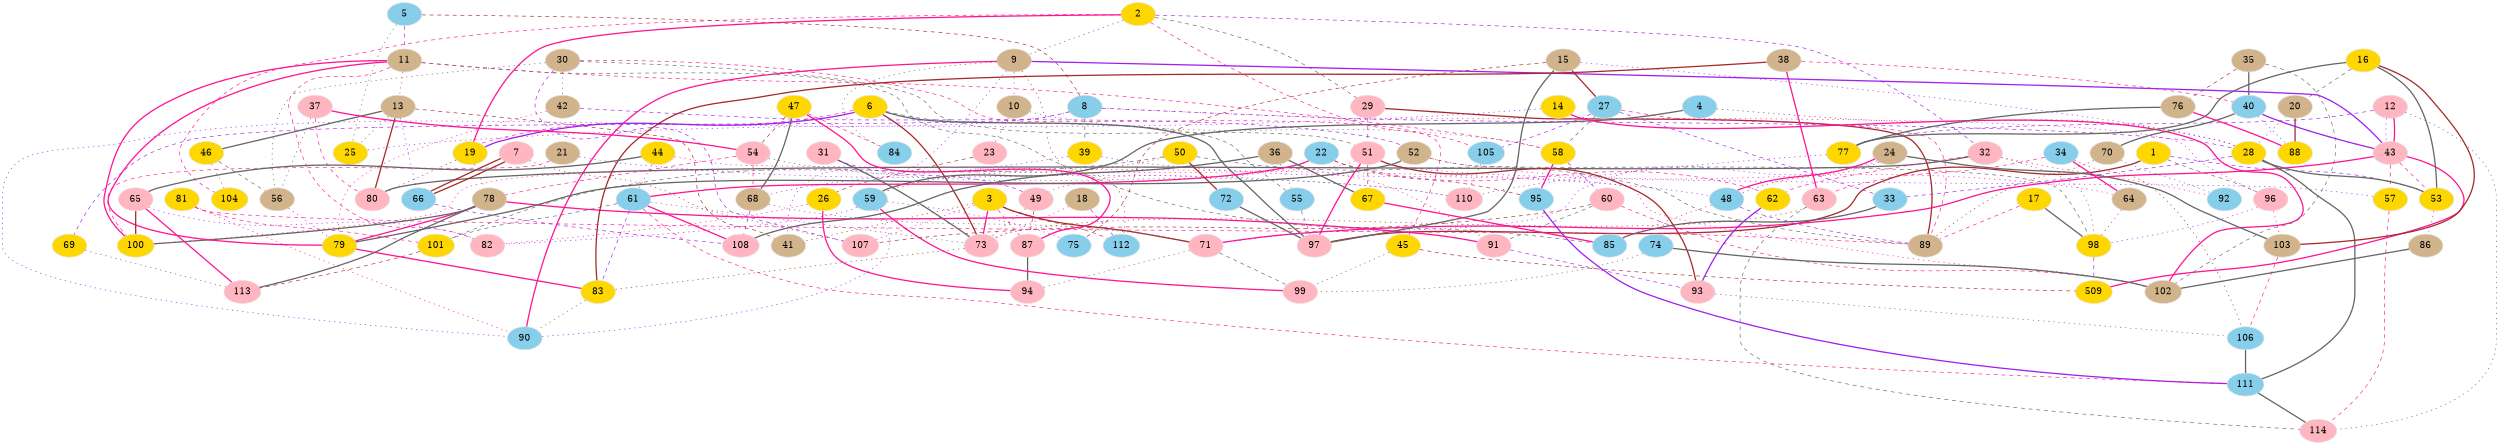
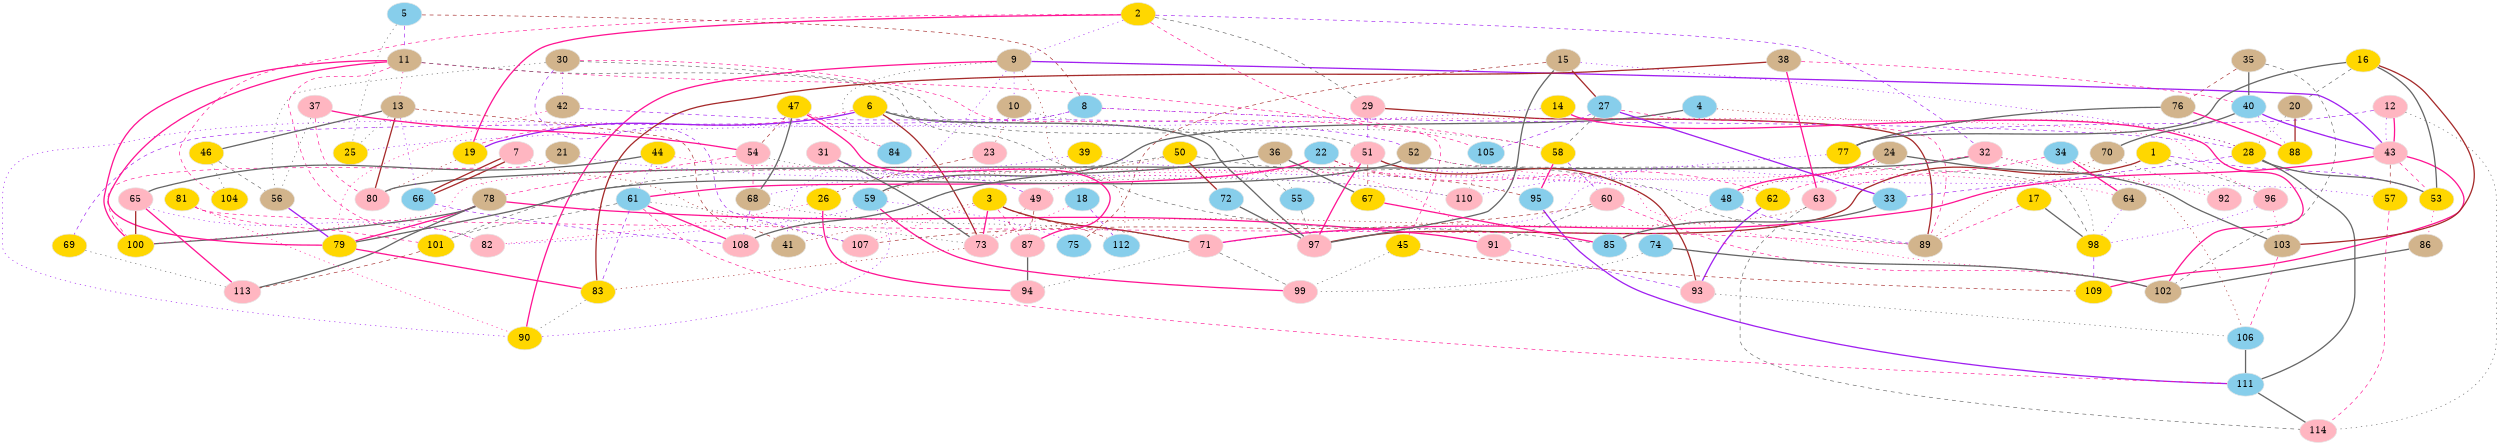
edge "8" -- "39": removed
edge "27" -- "33": style dashed -> bold
node "18": fillcolor tan -> skyblue
node "92": fillcolor skyblue -> lightpink
edge "56" -- "79": style dotted -> bold
node "509": label "509" -> "109"
node "90": fillcolor skyblue -> gold
